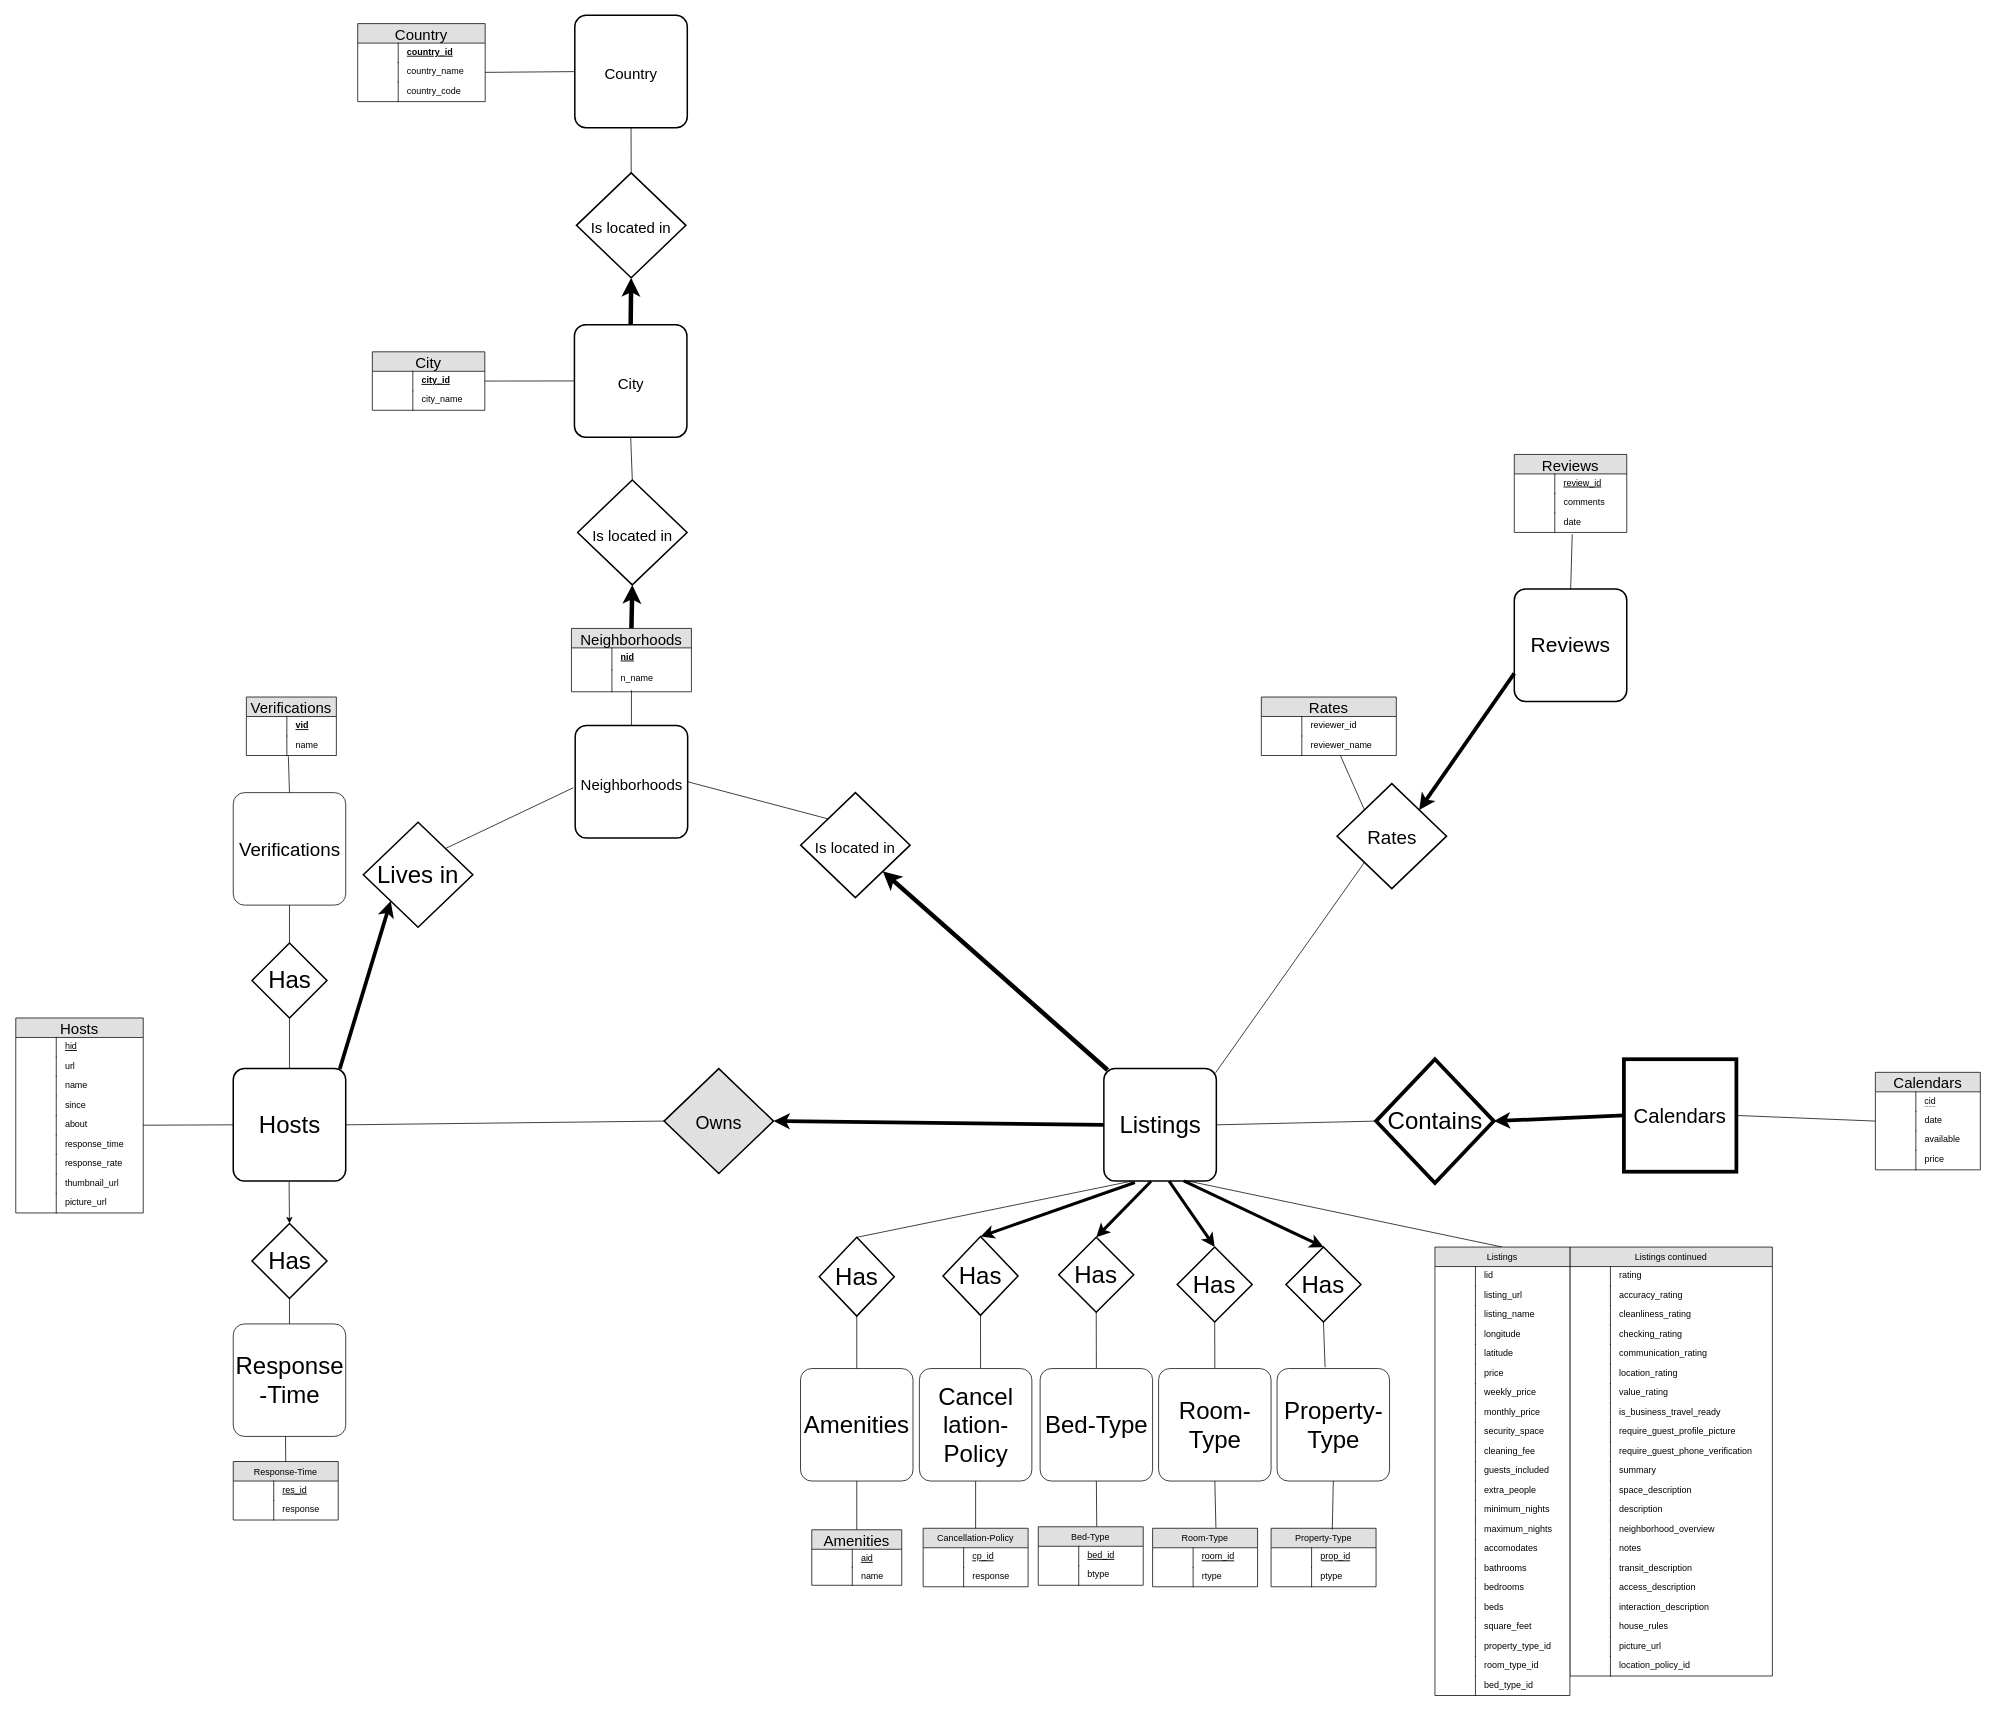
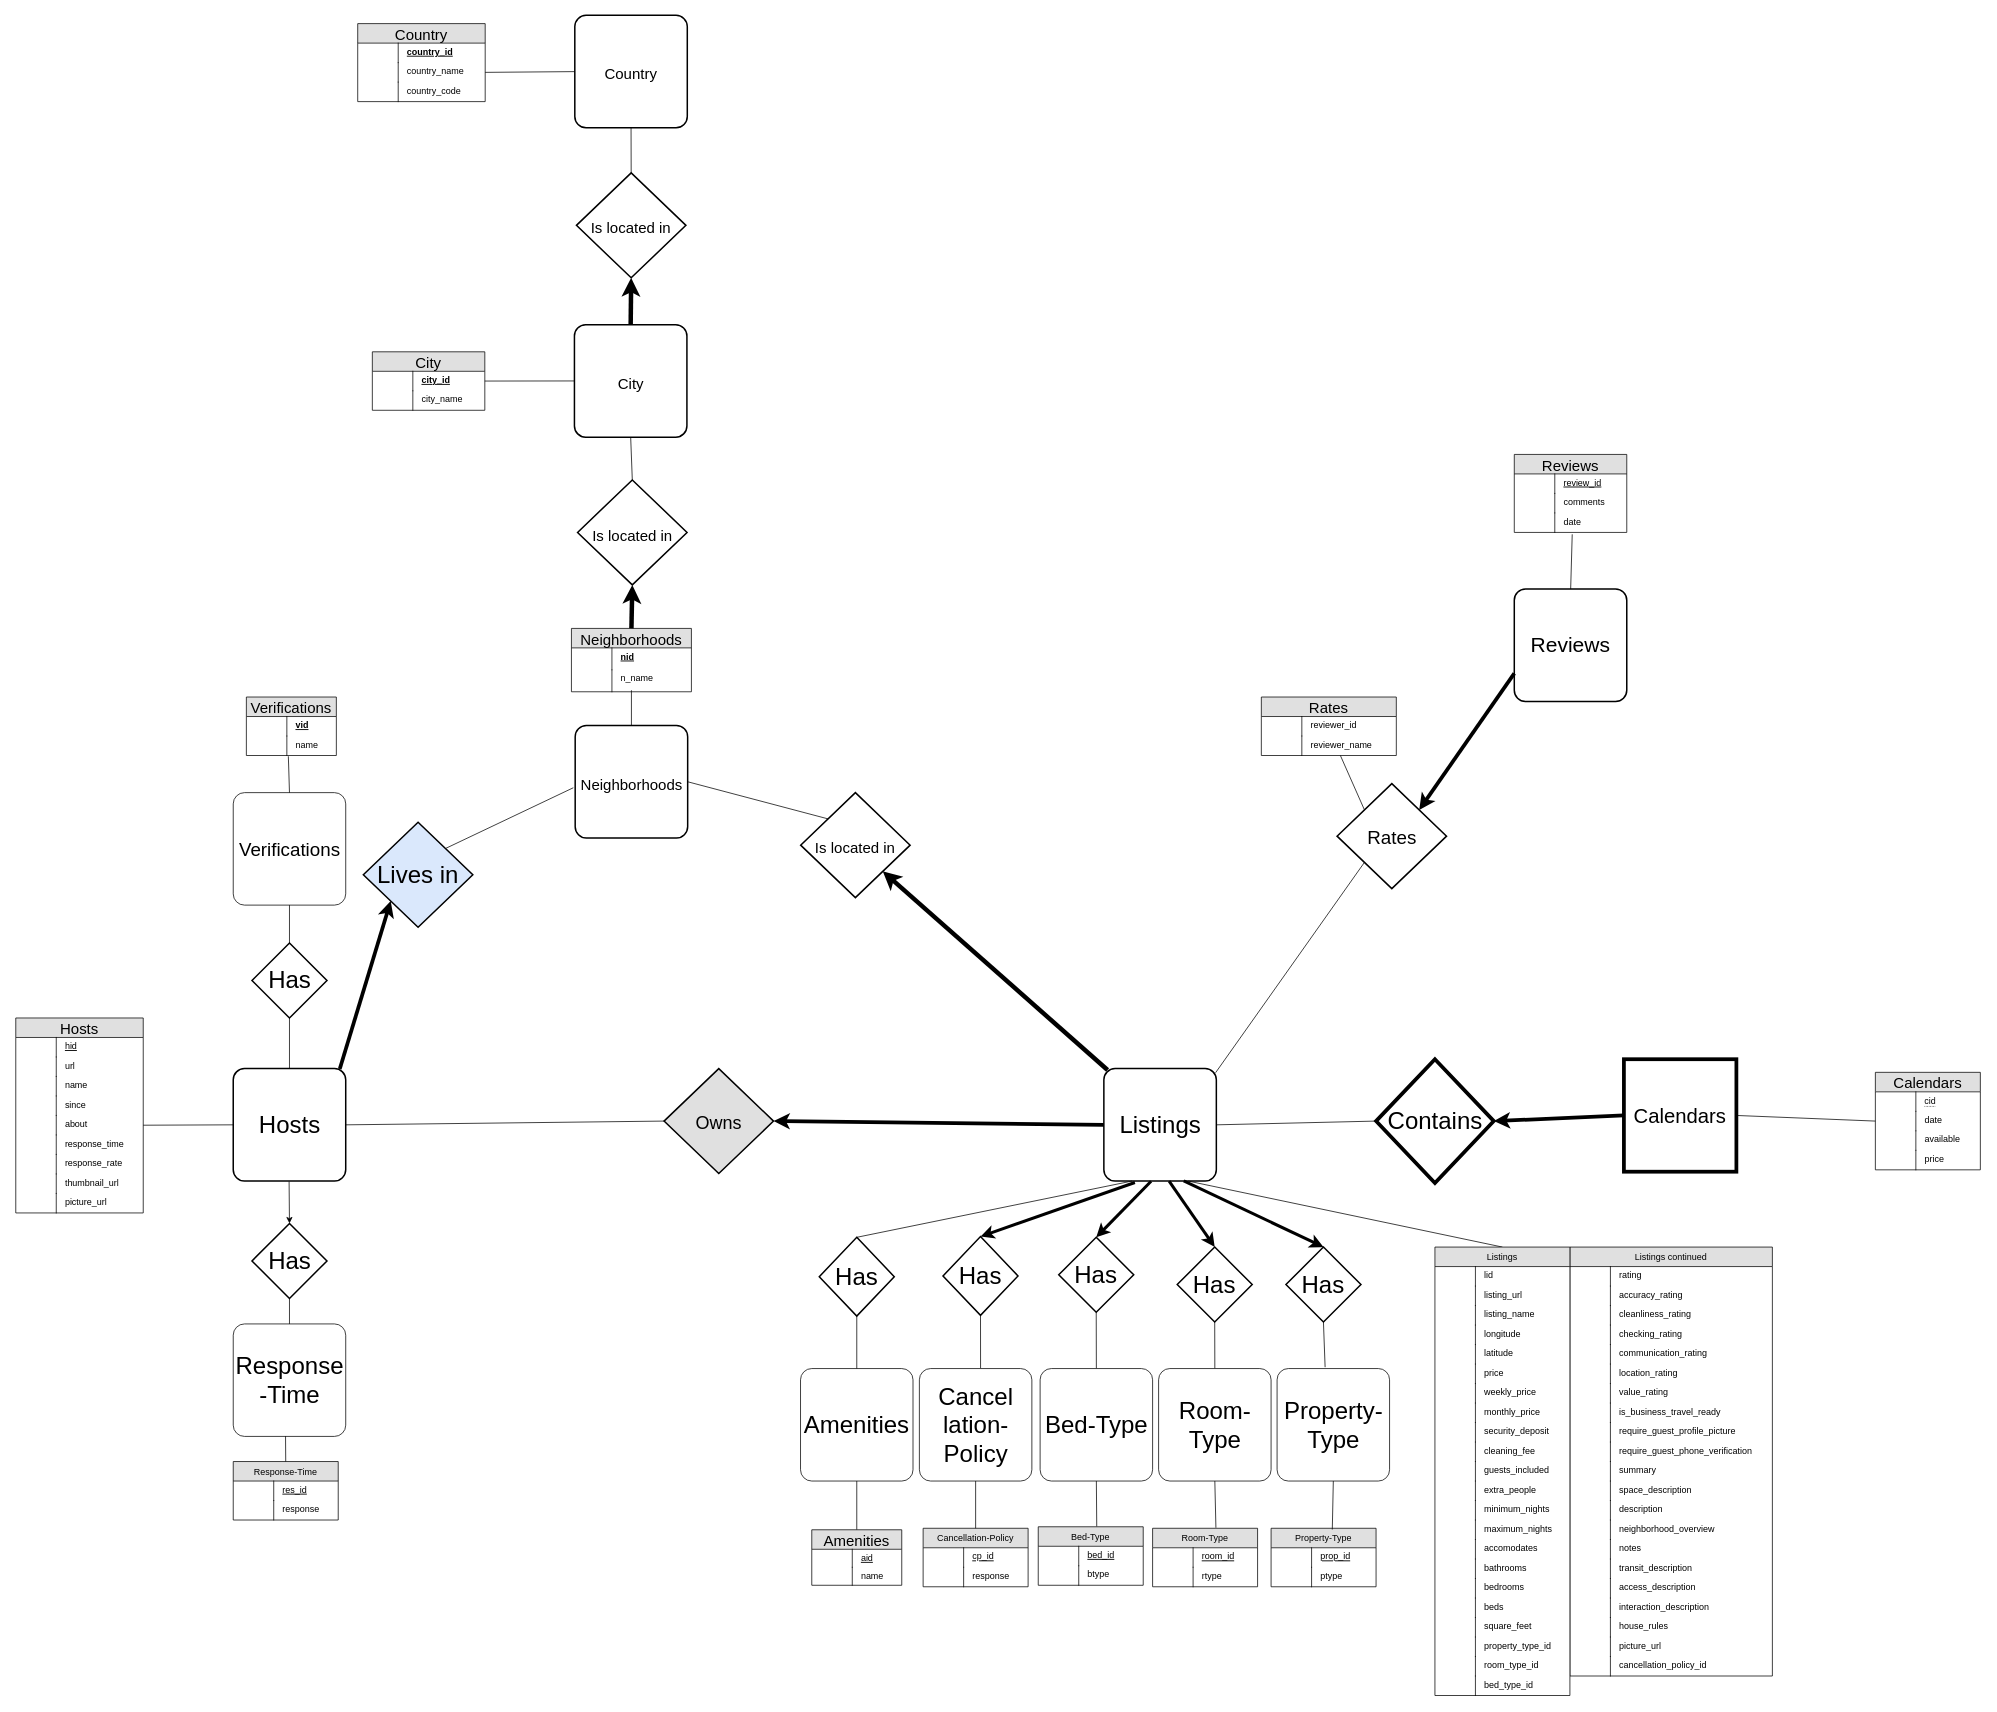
node "Lives in": fillcolor #ffffff -> #dae8fc
node "security_space": label "security_space" -> "security_deposit"
node "location_policy_id": label "location_policy_id" -> "cancellation_policy_id"
